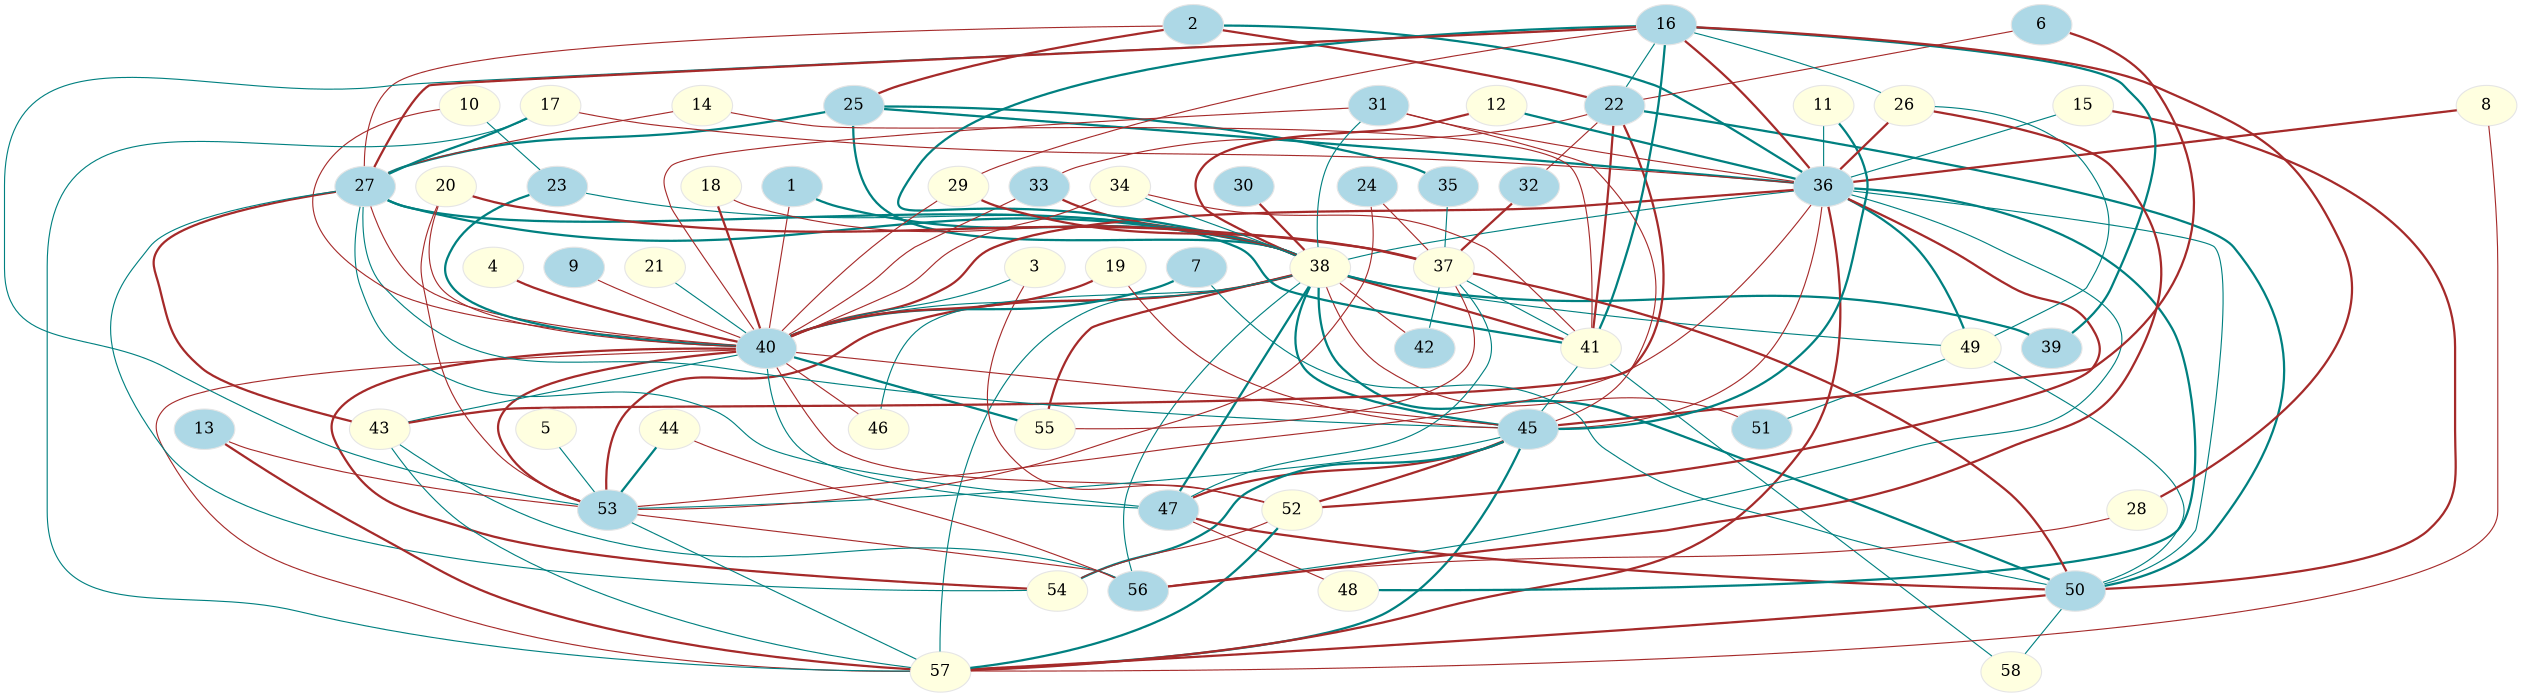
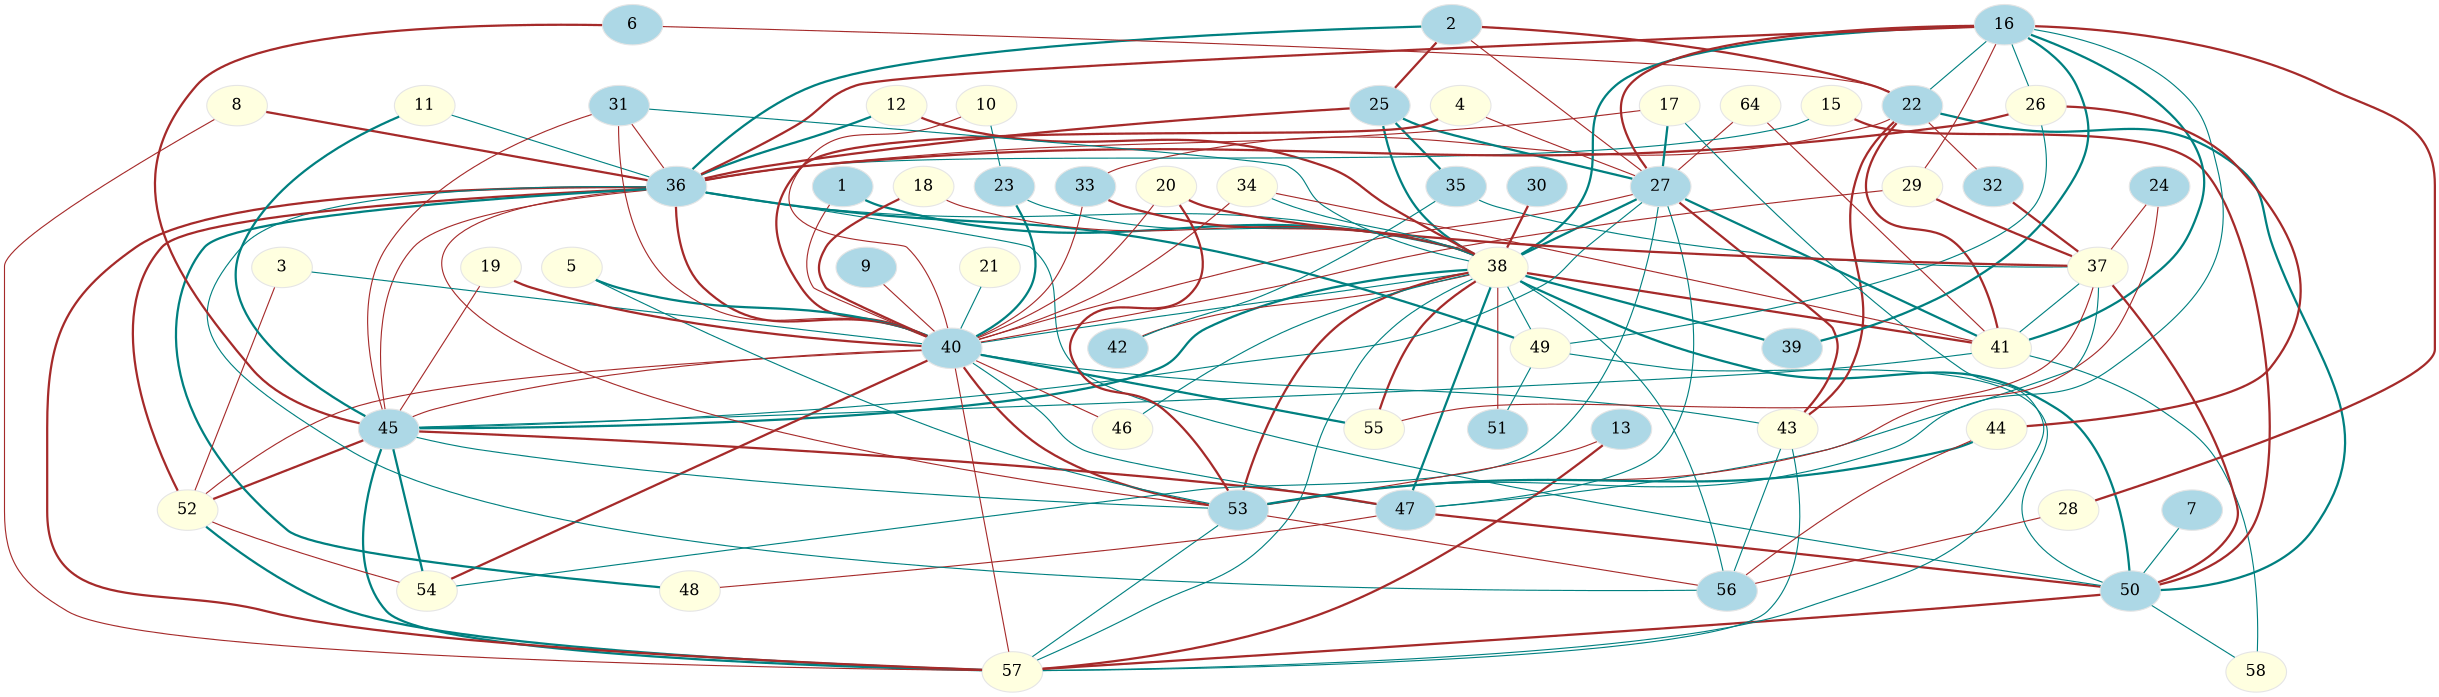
node "14": label "14" -> "64"
edge "4" -- "27": added
edge "25" -- "36": color teal -> brown
edge "7" -- "40": now "5" -- "40"
edge "37" -- "42": now "35" -- "42"
edge "20" -- "53": style solid -> bold
edge "26" -- "56": now "26" -- "44"
